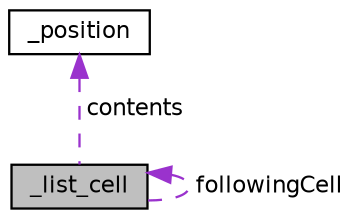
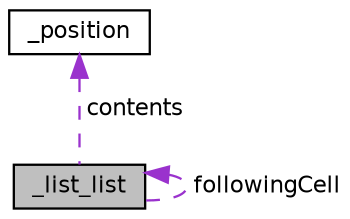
node "_list_cell": label "_list_cell" -> "_list_list"
